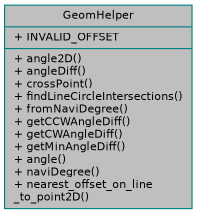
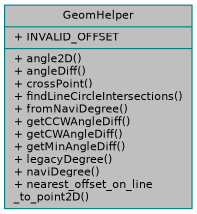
node "GeomHelper": text "+ angle()" -> "+ legacyDegree()"
